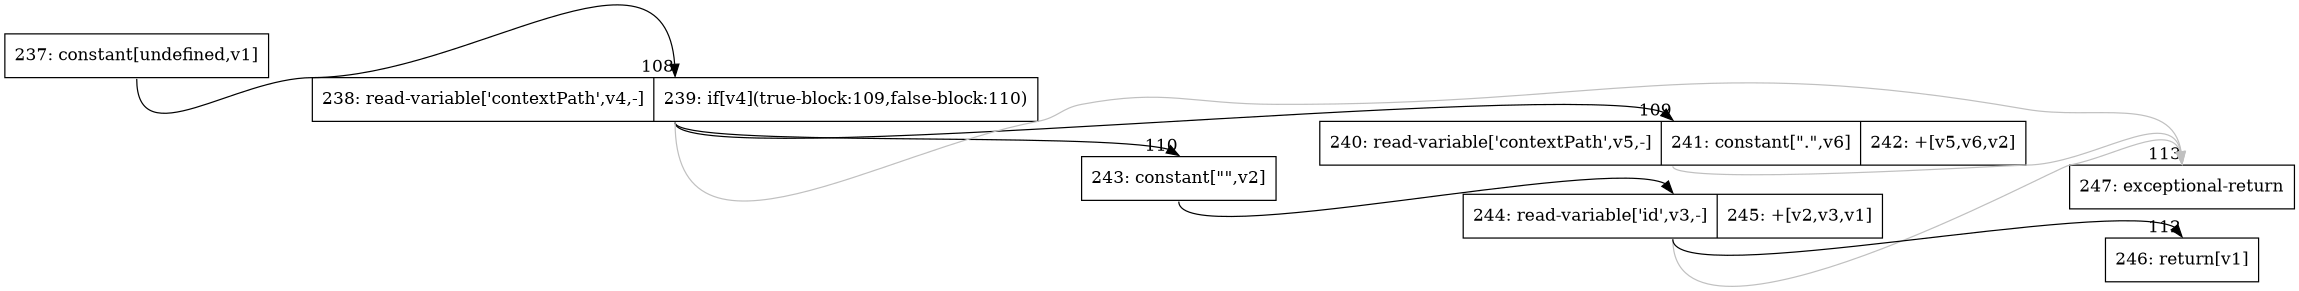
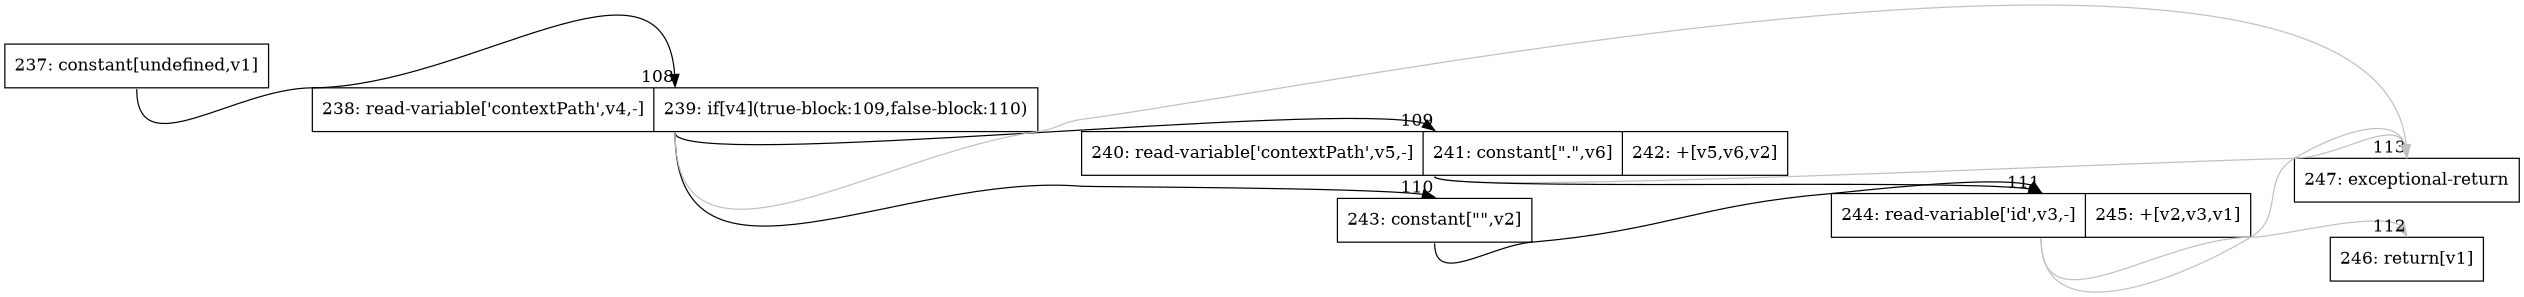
edge "240: read-variable['contextPath',v5,-]" -> "244: read-variable['id',v3,-]": added
edge "244: read-variable['id',v3,-]" -> "246: return[v1]": color black -> gray
